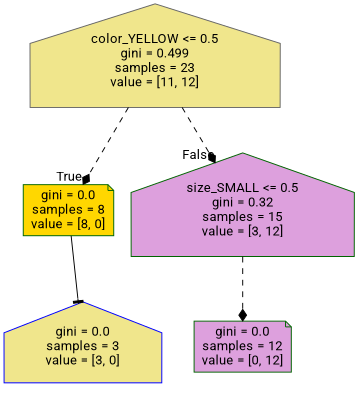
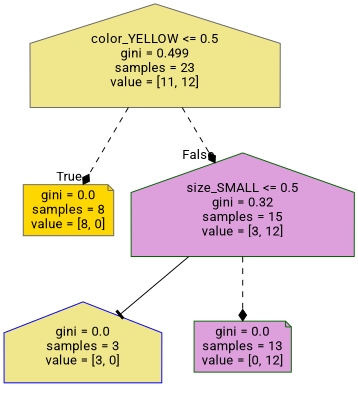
node "gini = 0.0 samples = 8 value = [8, 0]": color darkgreen -> gray40
edge "gini = 0.0 samples = 8 value = [8, 0]" -> "gini = 0.0 samples = 3 value = [3, 0]": now "size_SMALL <= 0.5 gini = 0.32 samples = 15 value = [3, 12]" -> "gini = 0.0 samples = 3 value = [3, 0]"
node "gini = 0.0 samples = 12 value = [0, 12]": label "gini = 0.0 samples = 12 value = [0, 12]" -> "gini = 0.0 samples = 13 value = [0, 12]"
